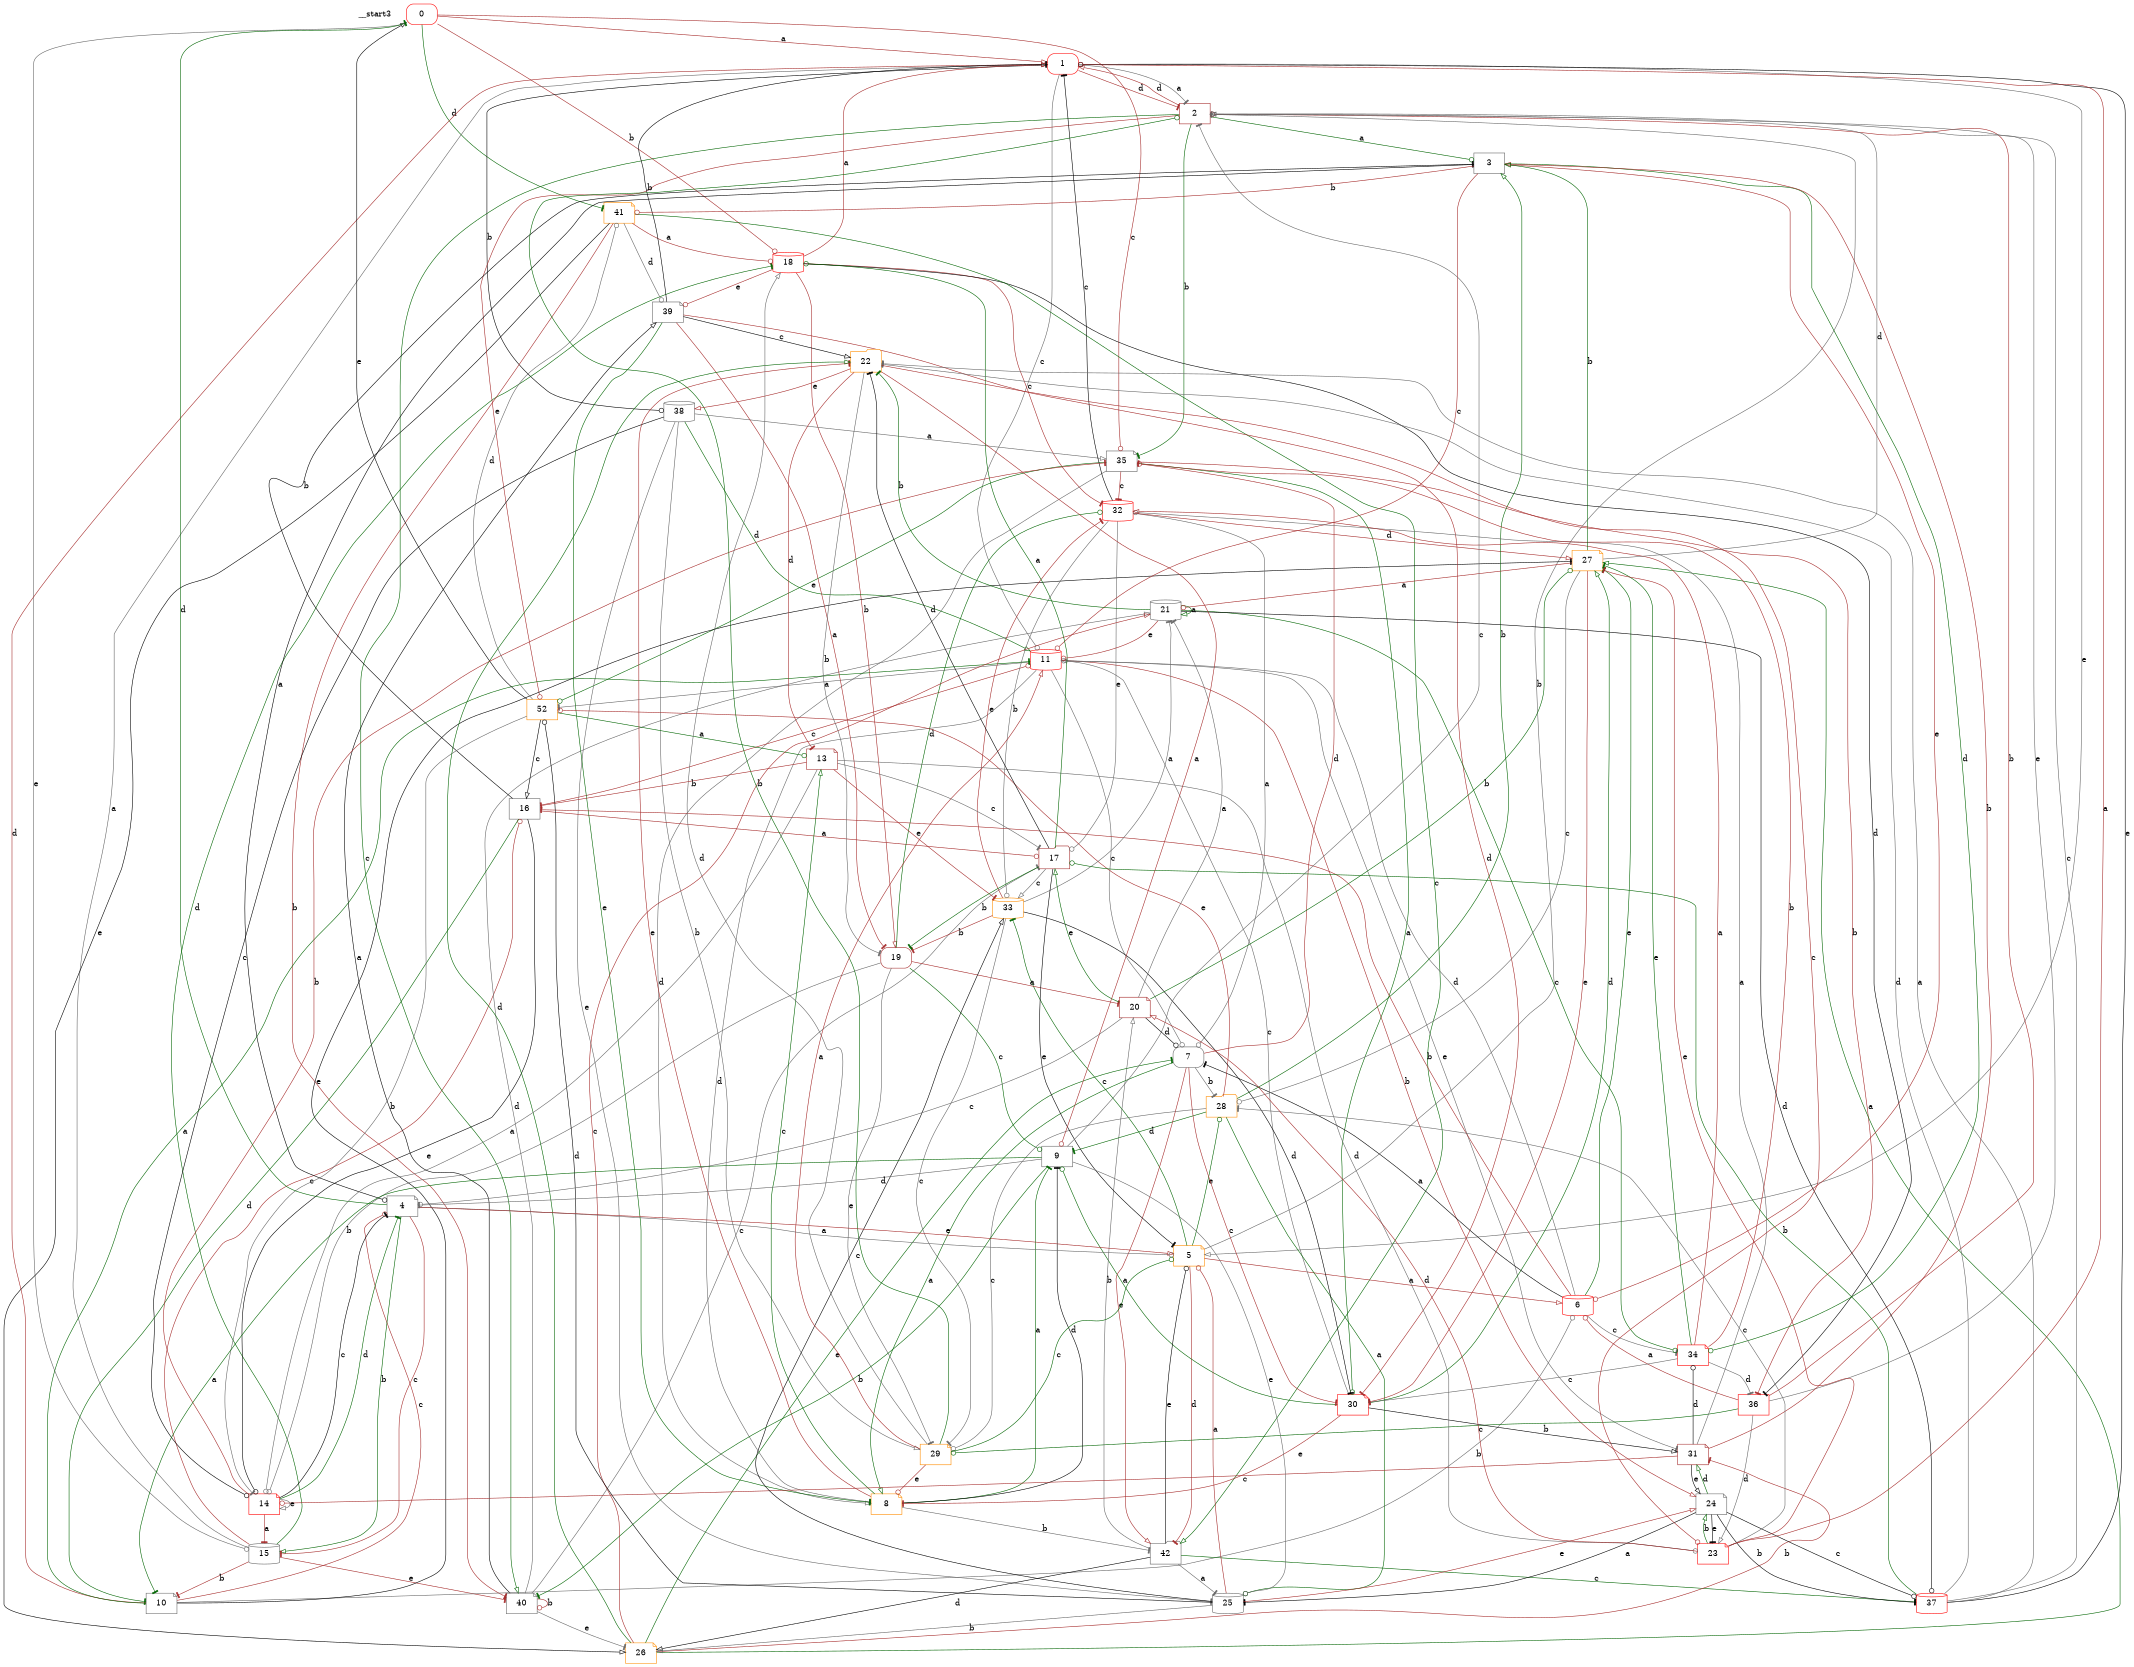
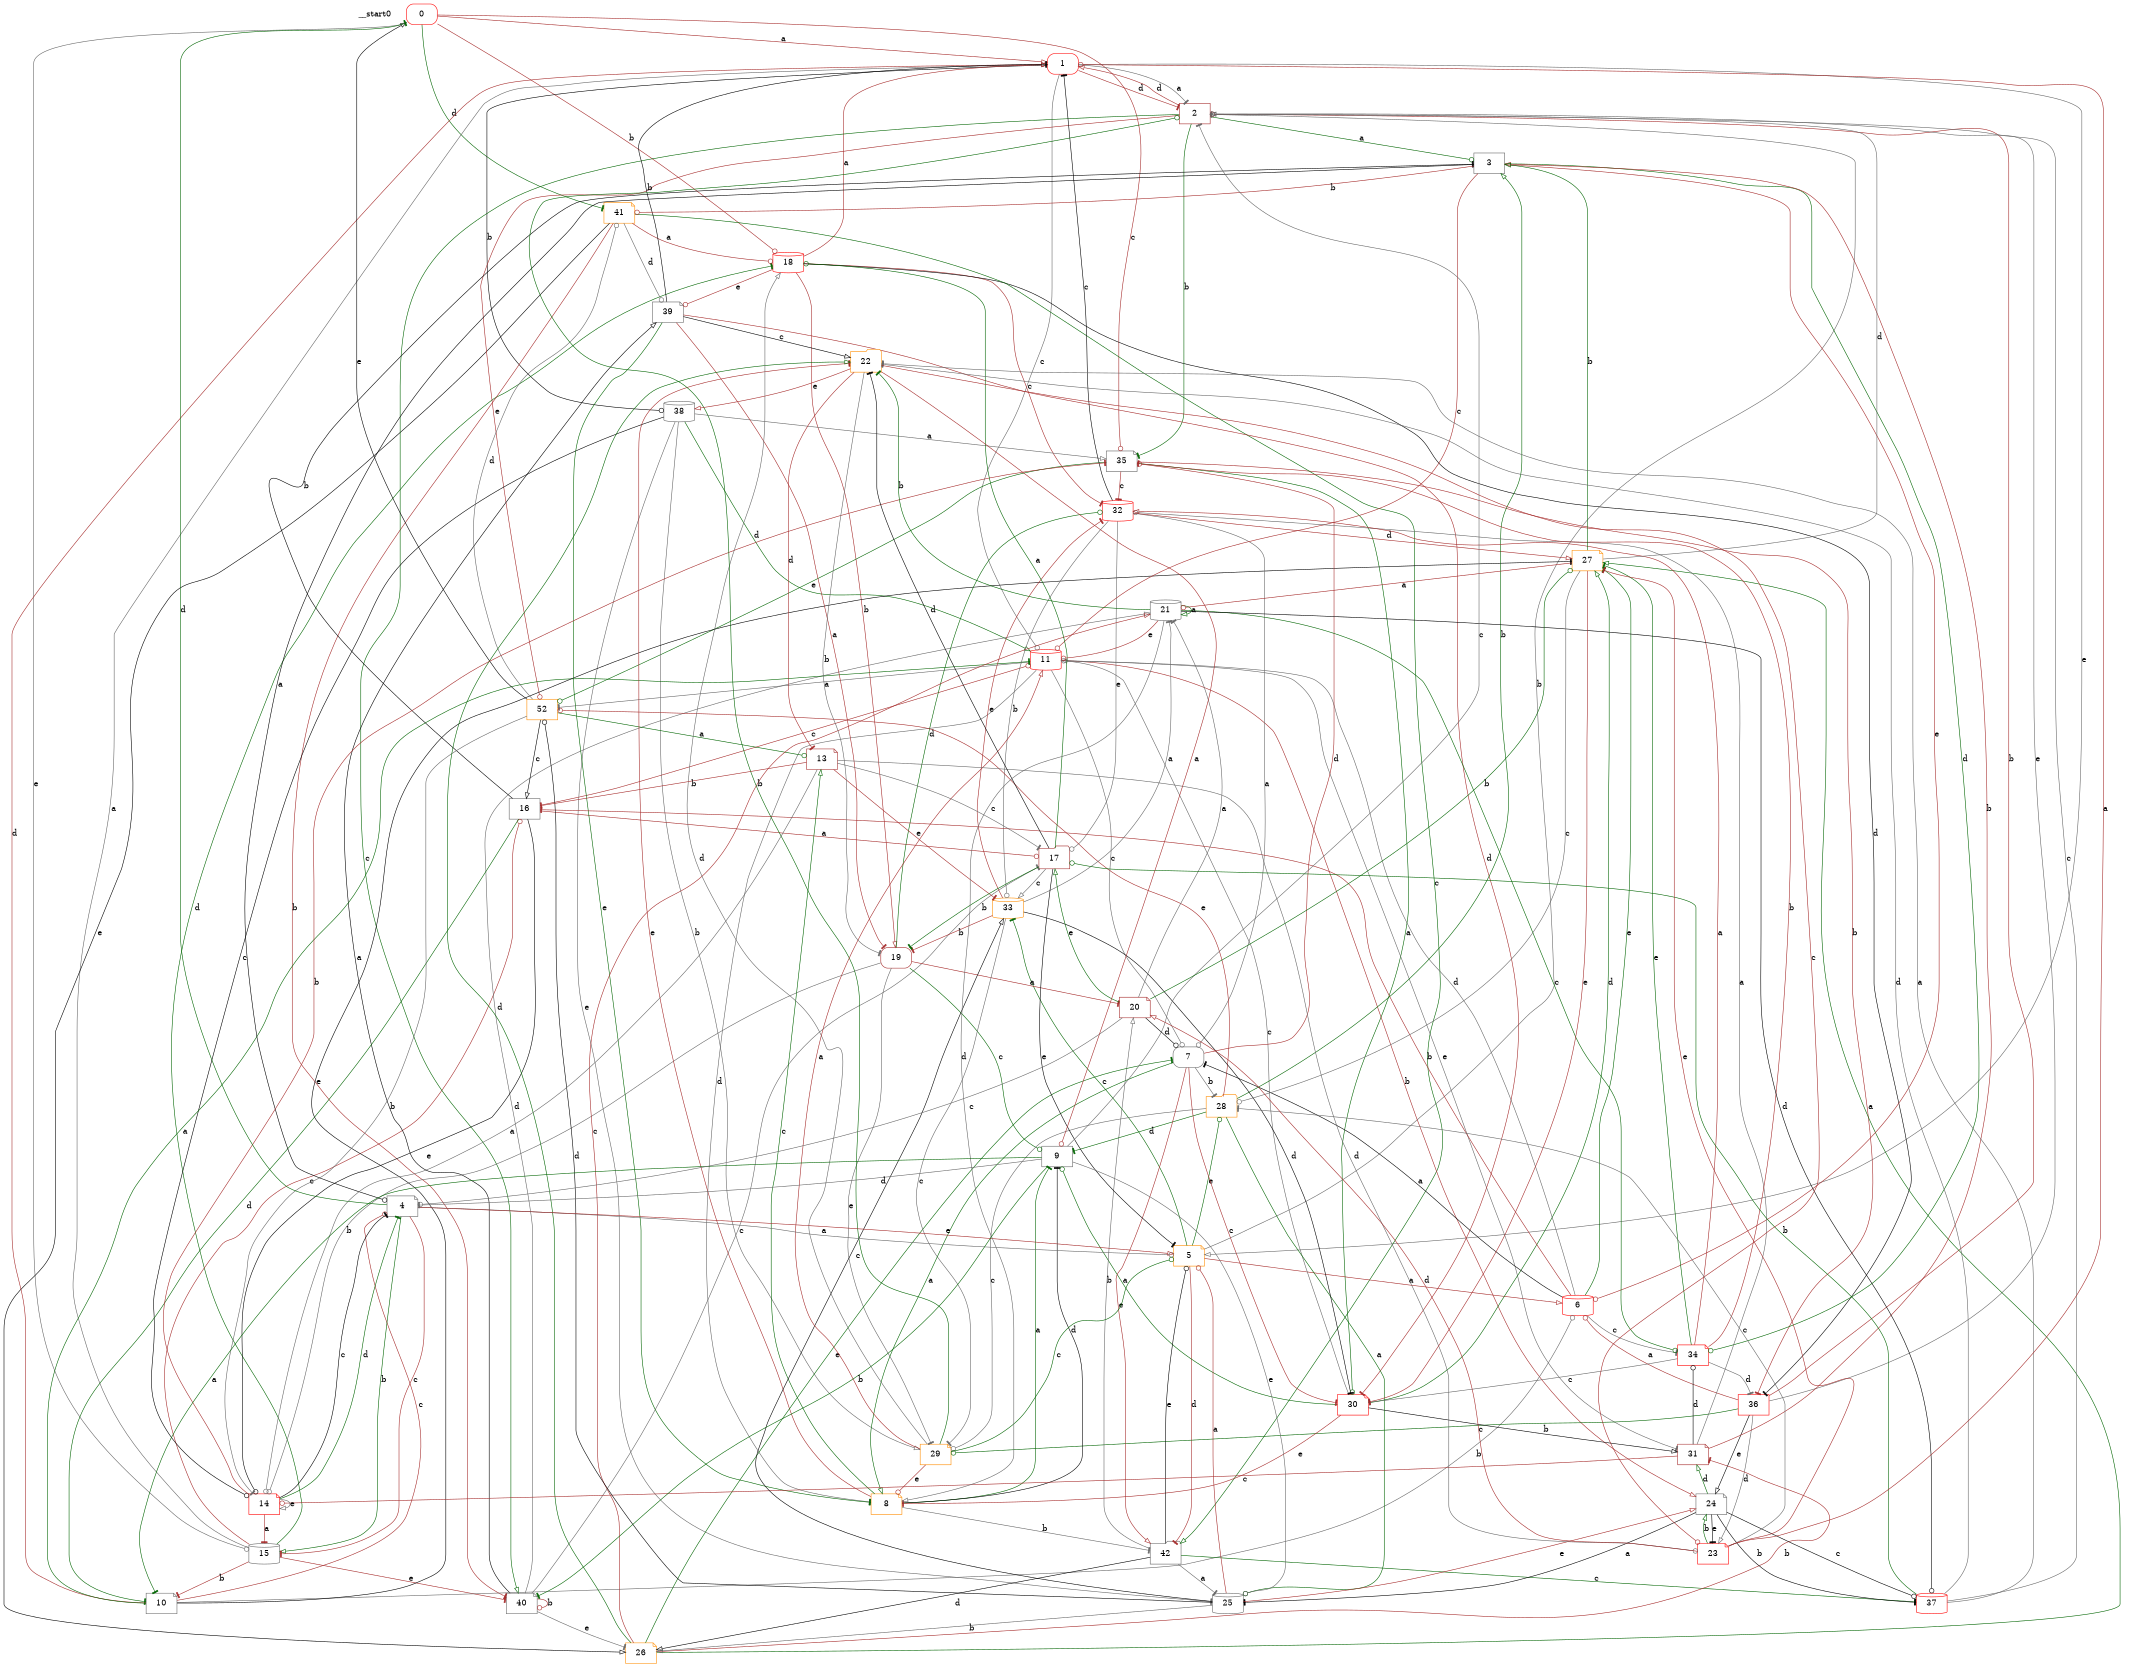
node "__start3": label "__start3" -> "__start0"
edge "37" -> "1": removed, label "e"
edge "35" -> "8": now "21" -> "8"
edge "31" -> "24": now "36" -> "24"
